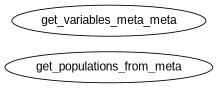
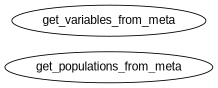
node "get_variables_meta_meta": label "get_variables_meta_meta" -> "get_variables_from_meta"
